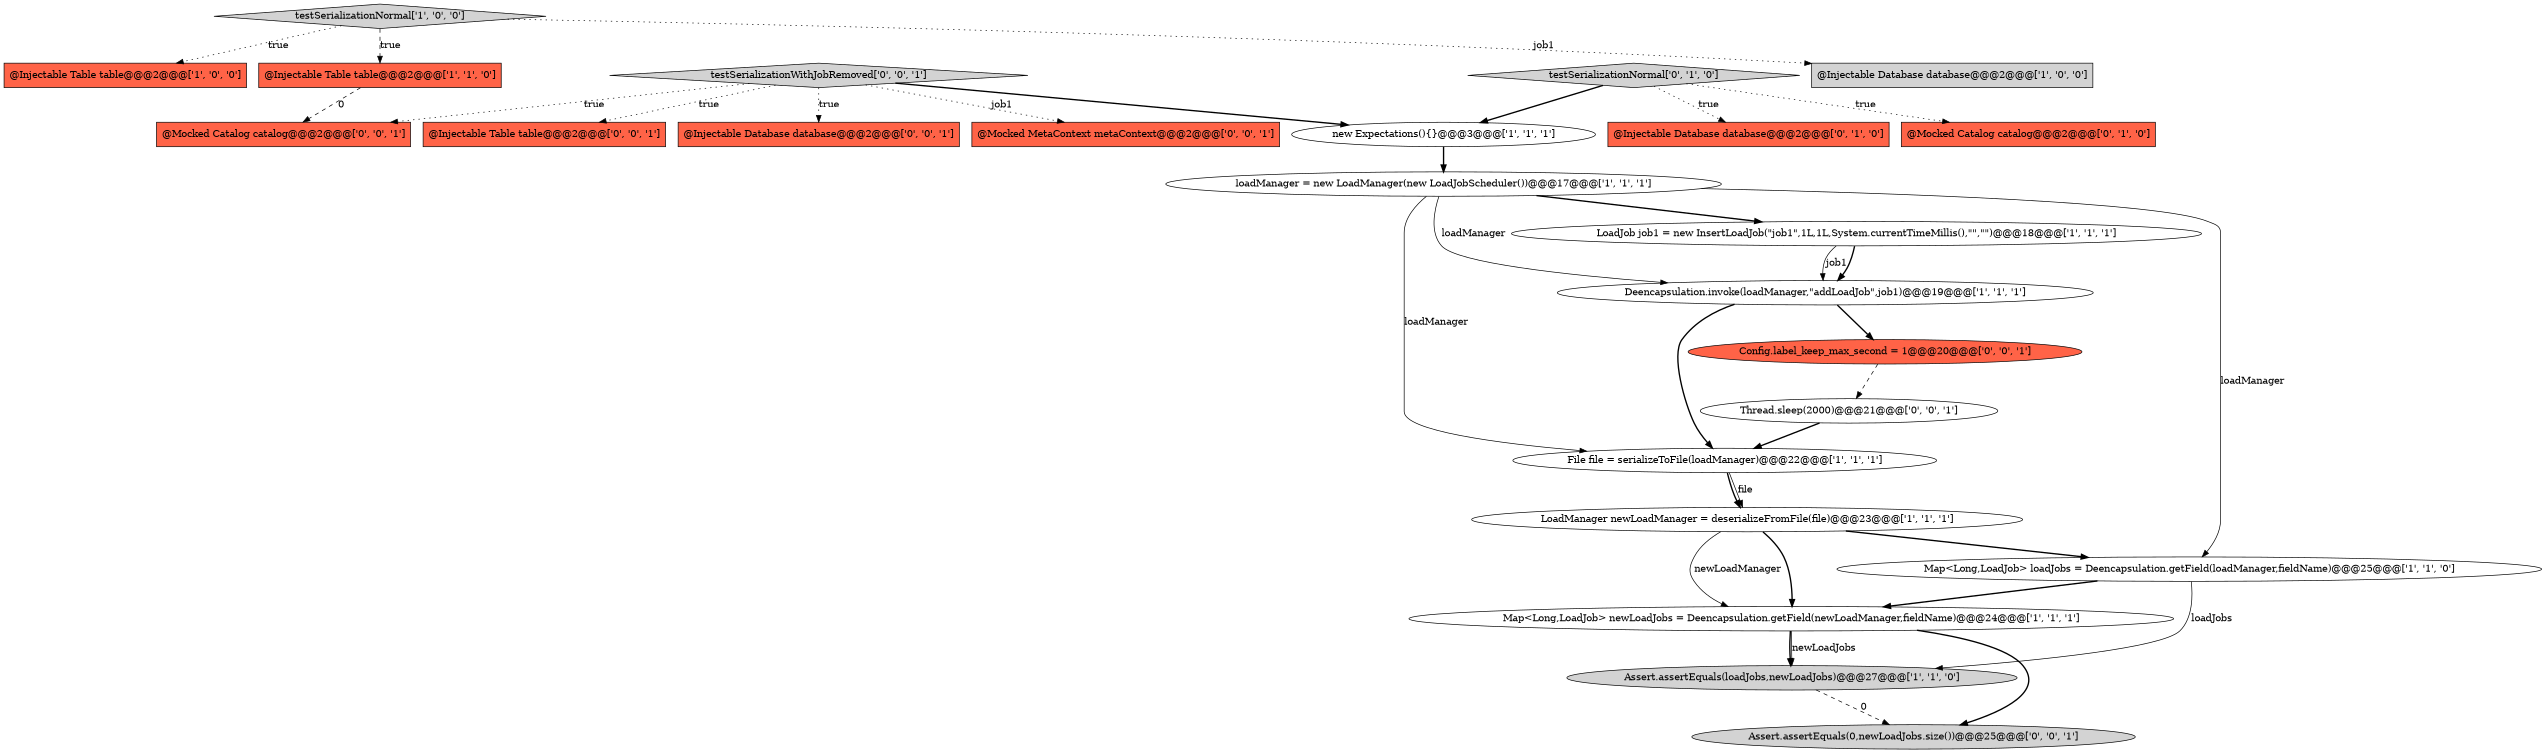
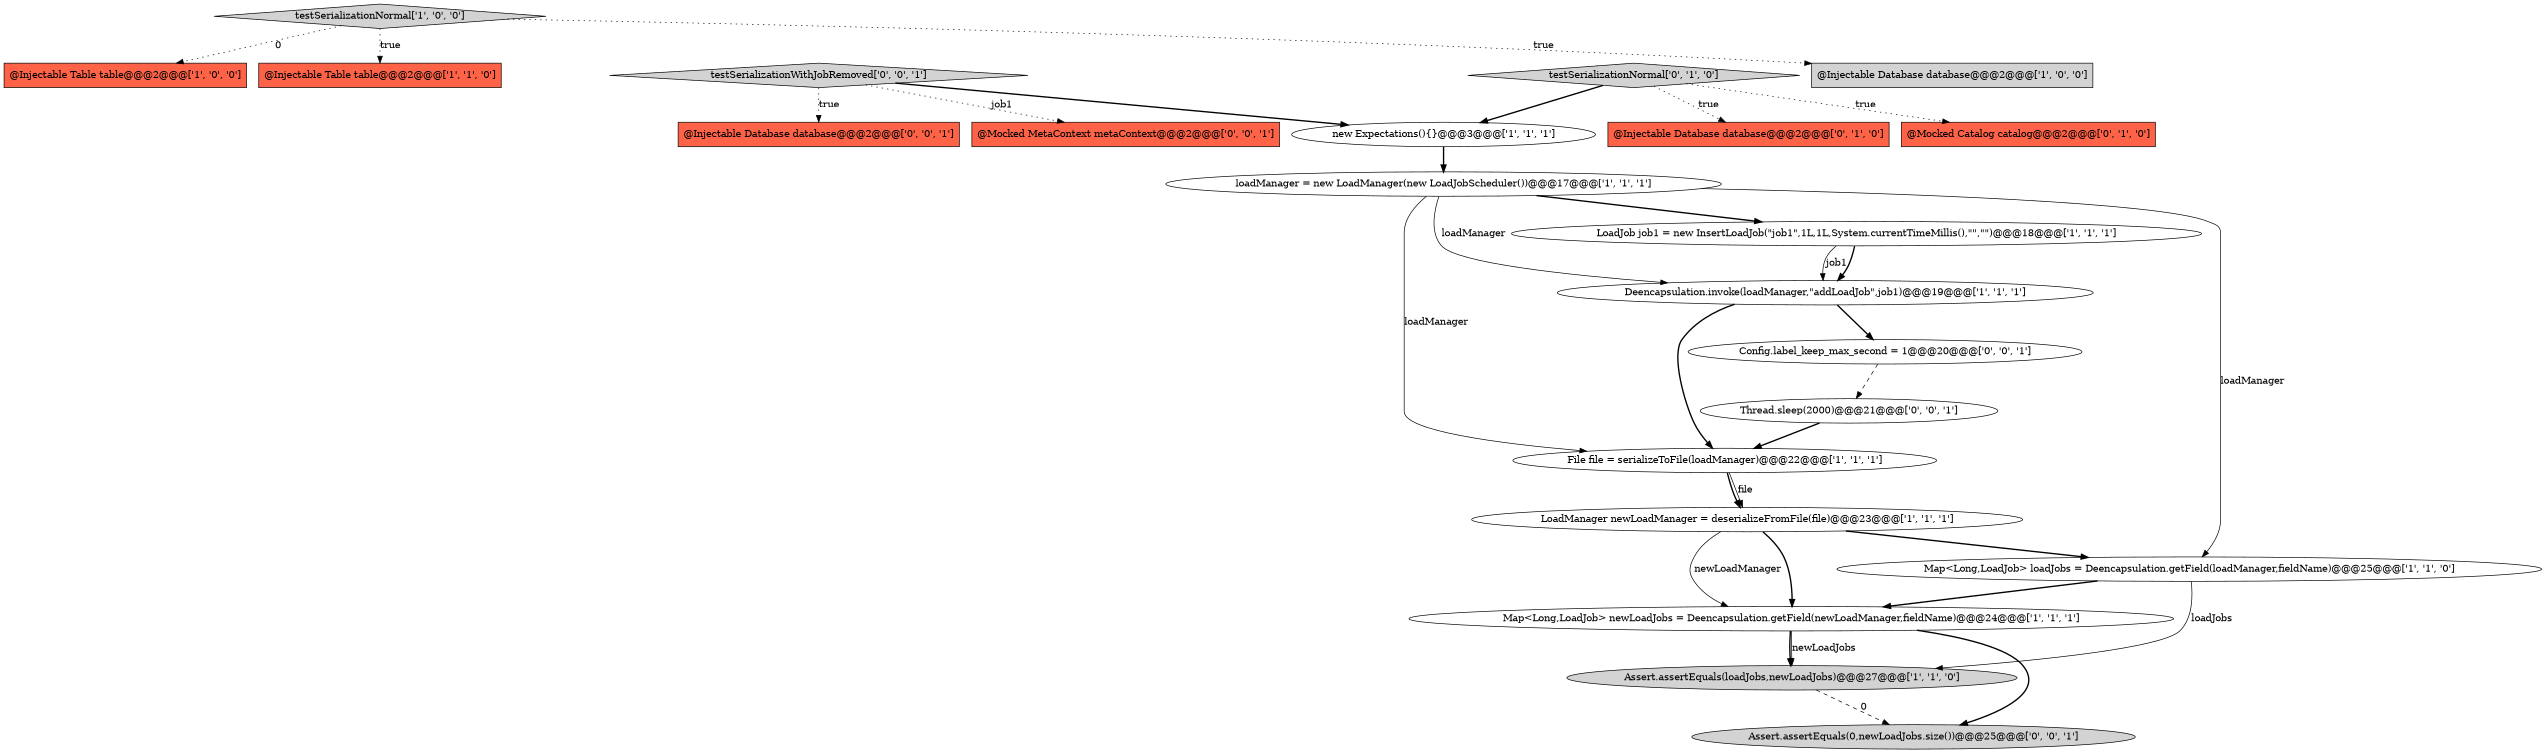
edge "testSerializationNormal['1', '0', '0']" -> "@Injectable Table table@@@2@@@['1', '1', '0']": style dashed -> dotted
edge "testSerializationNormal['1', '0', '0']" -> "@Injectable Table table@@@2@@@['1', '0', '0']": label "true" -> "0"
edge "testSerializationNormal['1', '0', '0']" -> "@Injectable Database database@@@2@@@['1', '0', '0']": label "job1" -> "true"
node "@Mocked Catalog catalog@@@2@@@['0', '0', '1']": removed
node "@Injectable Table table@@@2@@@['0', '0', '1']": removed
node "Config.label_keep_max_second = 1@@@20@@@['0', '0', '1']": fillcolor tomato -> white
